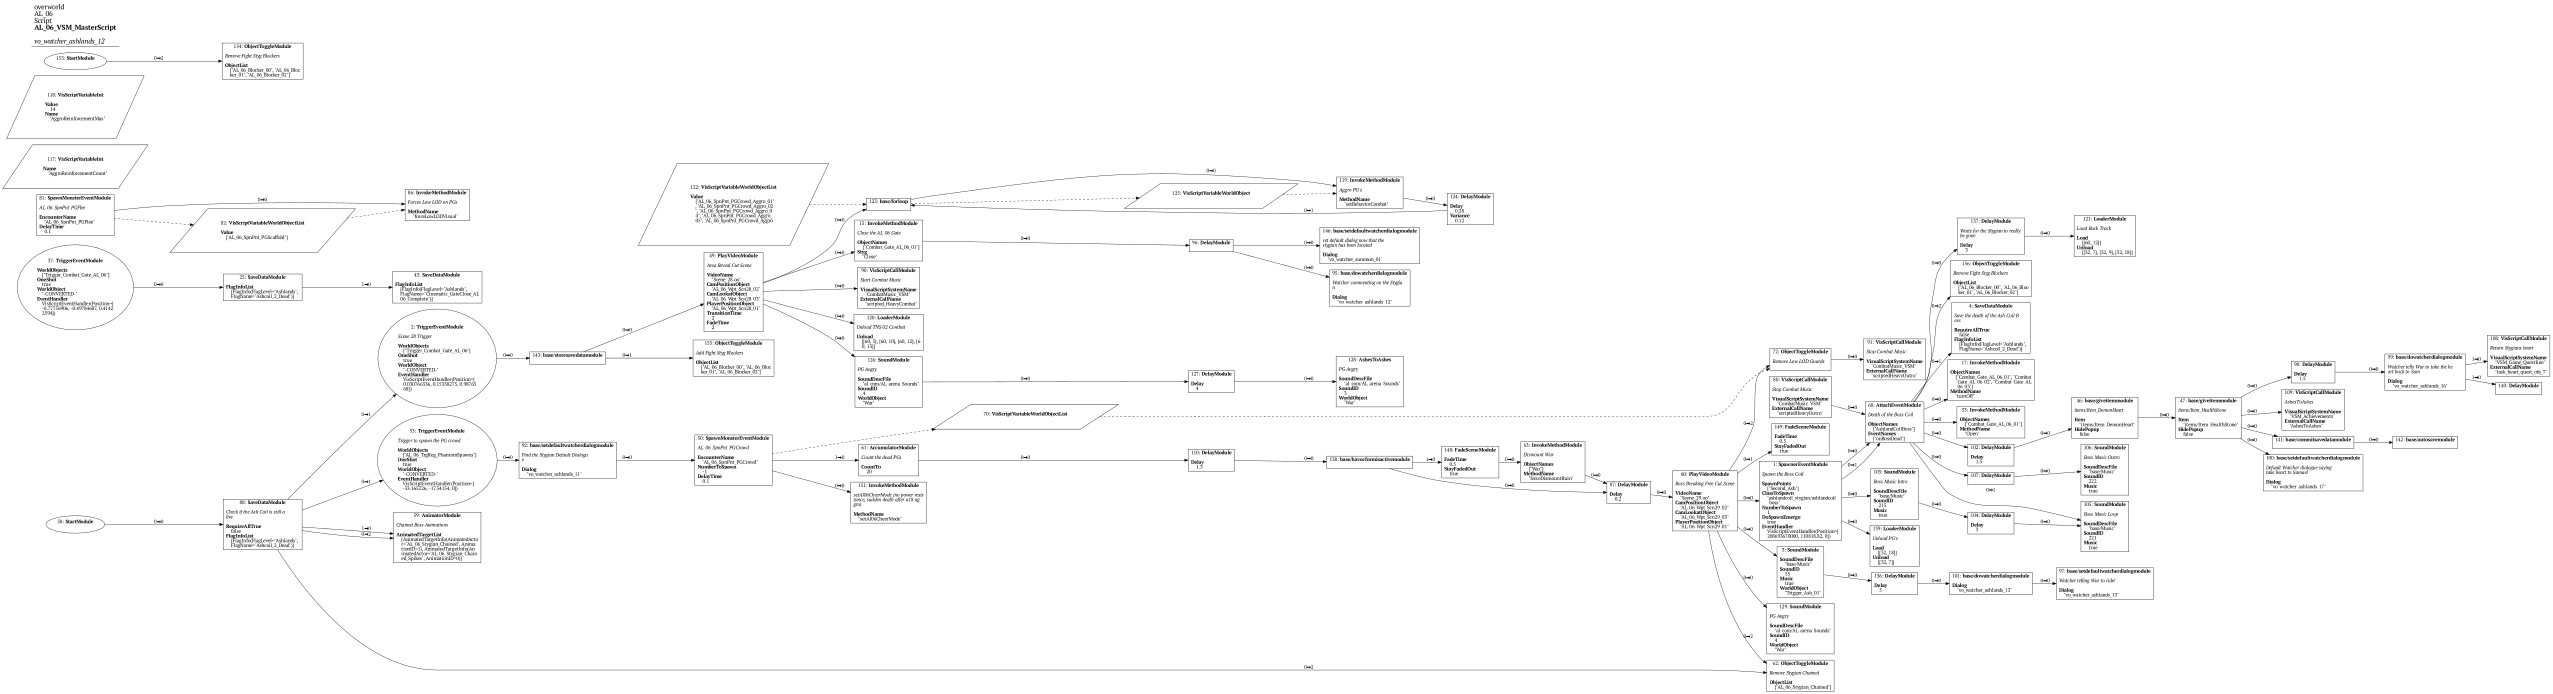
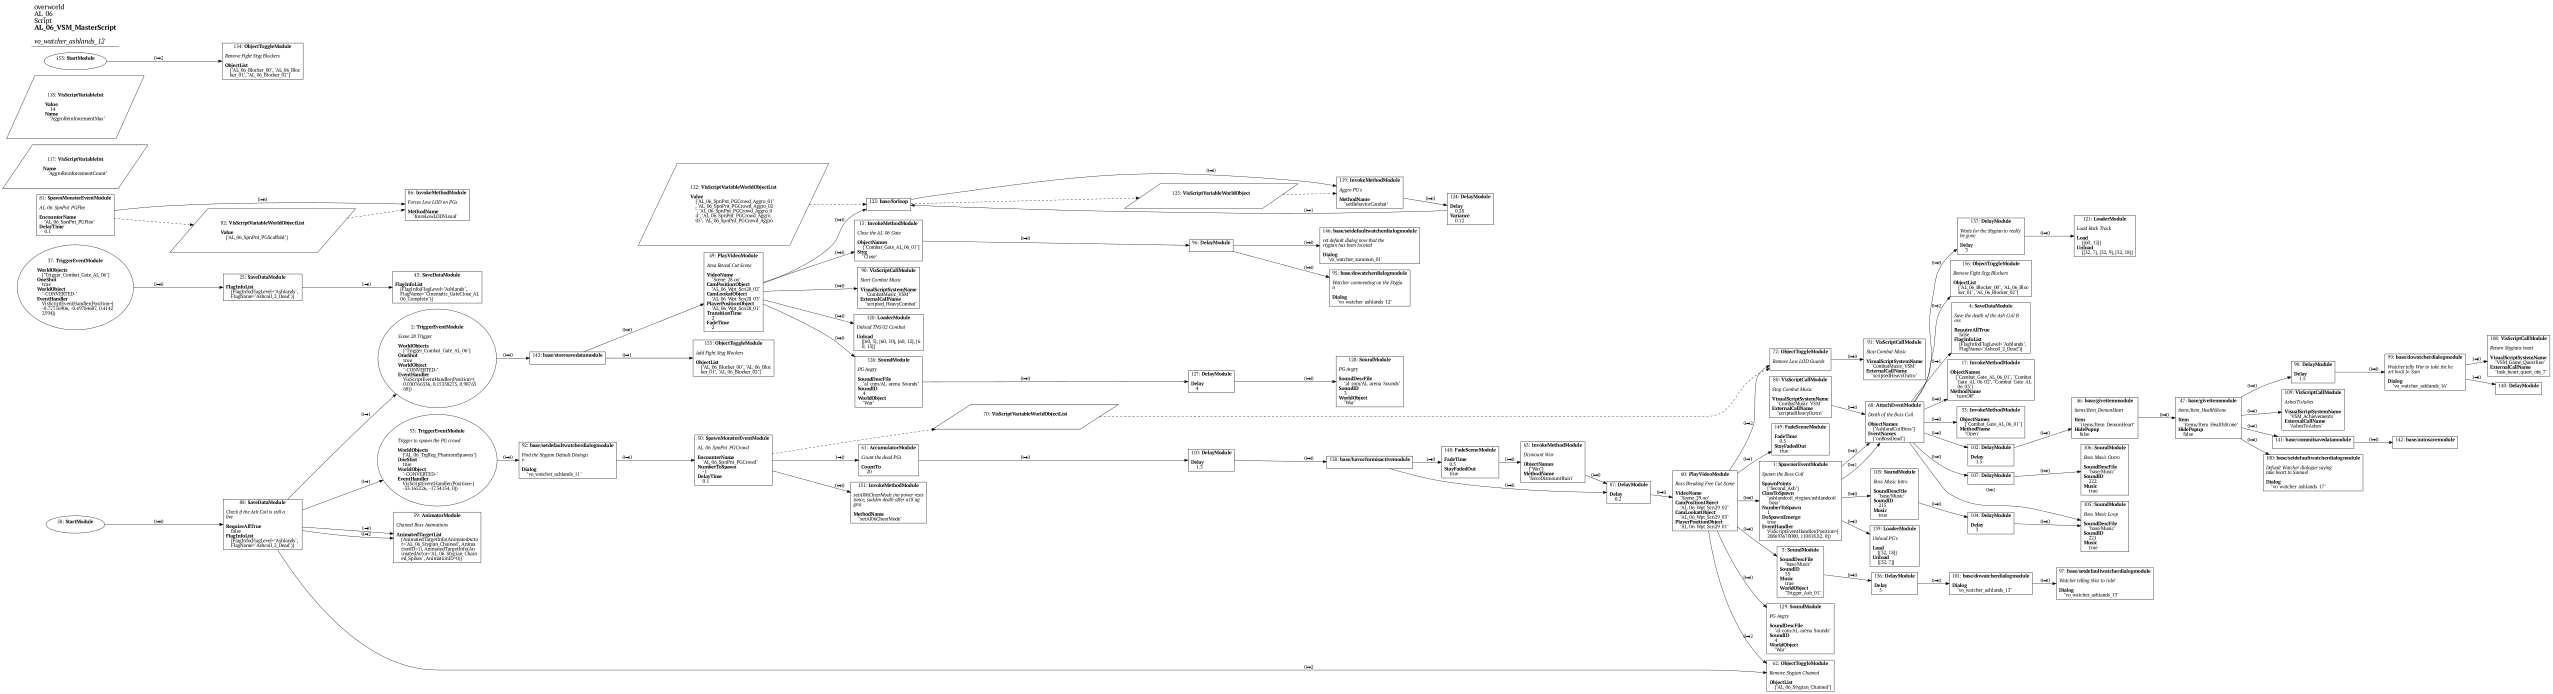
node "128:": text "AshesToAshes" -> "SoundModule"
